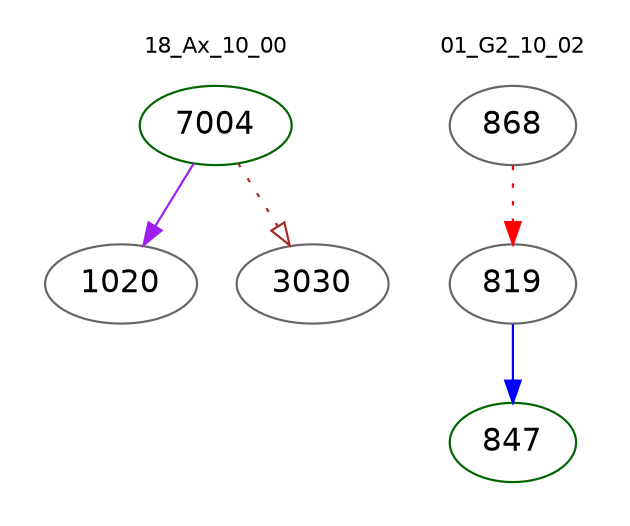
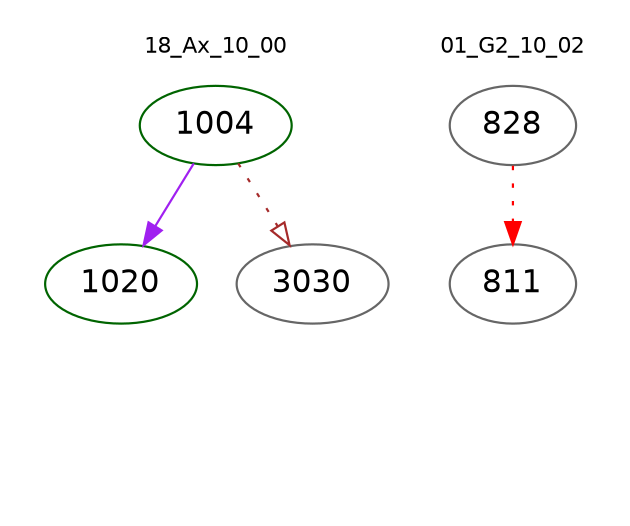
node "7004": label "7004" -> "1004"
node "868": label "868" -> "828"
node "1020": color gray40 -> darkgreen
node "819": label "819" -> "811"
node "847": removed
